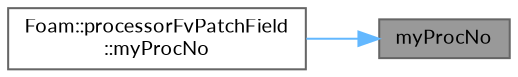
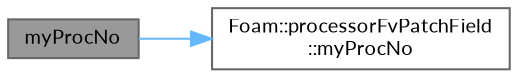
edge "Foam::processorFvPatchField ::myProcNo" -> "myProcNo": reversed
